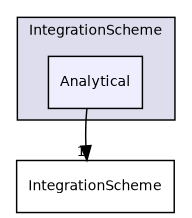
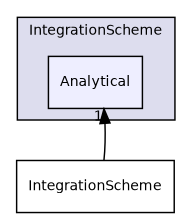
edge "Analytical" -> "IntegrationScheme": reversed
